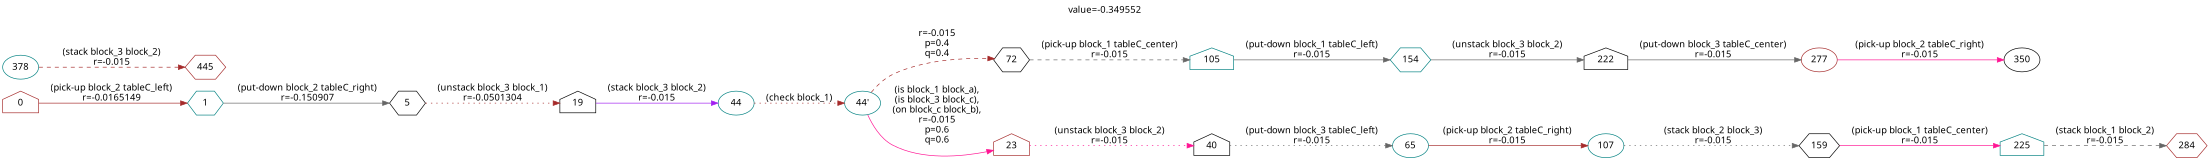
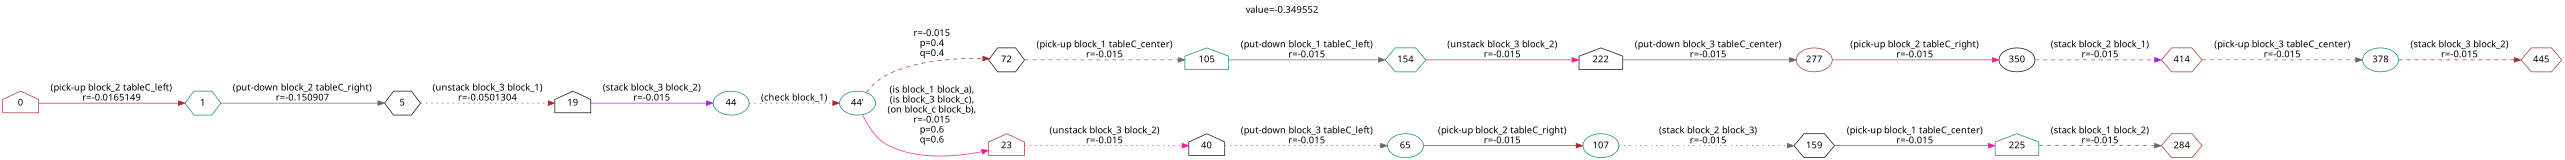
edge "154" -> "222": color gray40 -> deeppink
node "414": added
